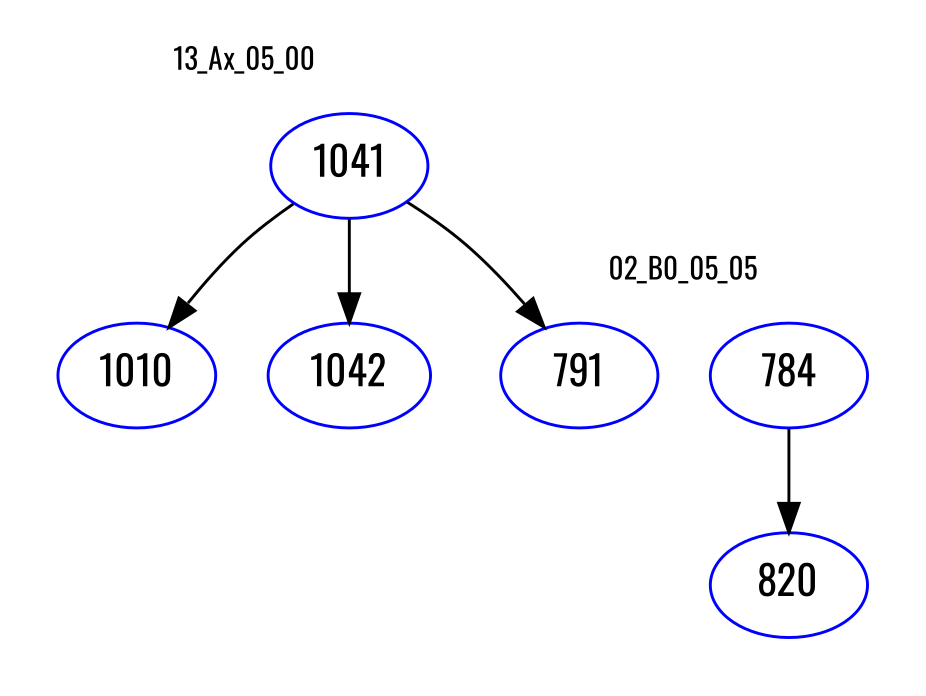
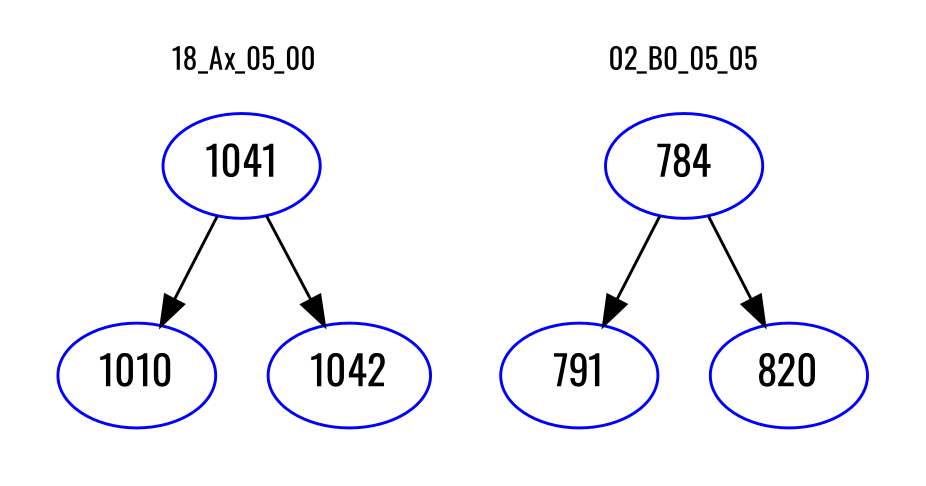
cluster "13_Ax_05_00": label "13_Ax_05_00" -> "18_Ax_05_00"
edge "1041" -> "791": now "784" -> "791"
